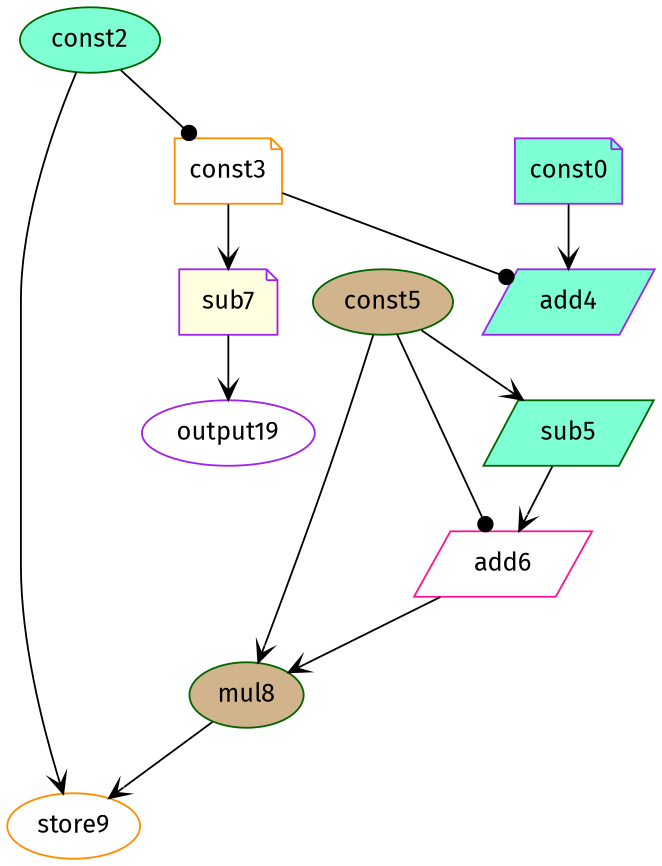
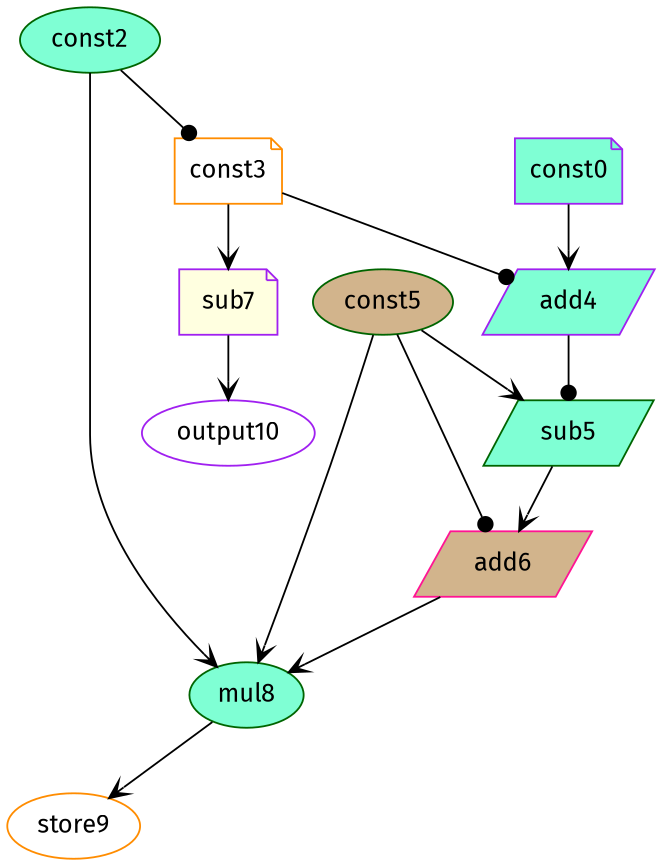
edge "add4" -> "sub5": added
edge "const2" -> "store9": now "const2" -> "mul8"
node "output19": label "output19" -> "output10"
node "add6": fillcolor white -> tan
node "mul8": fillcolor tan -> aquamarine
